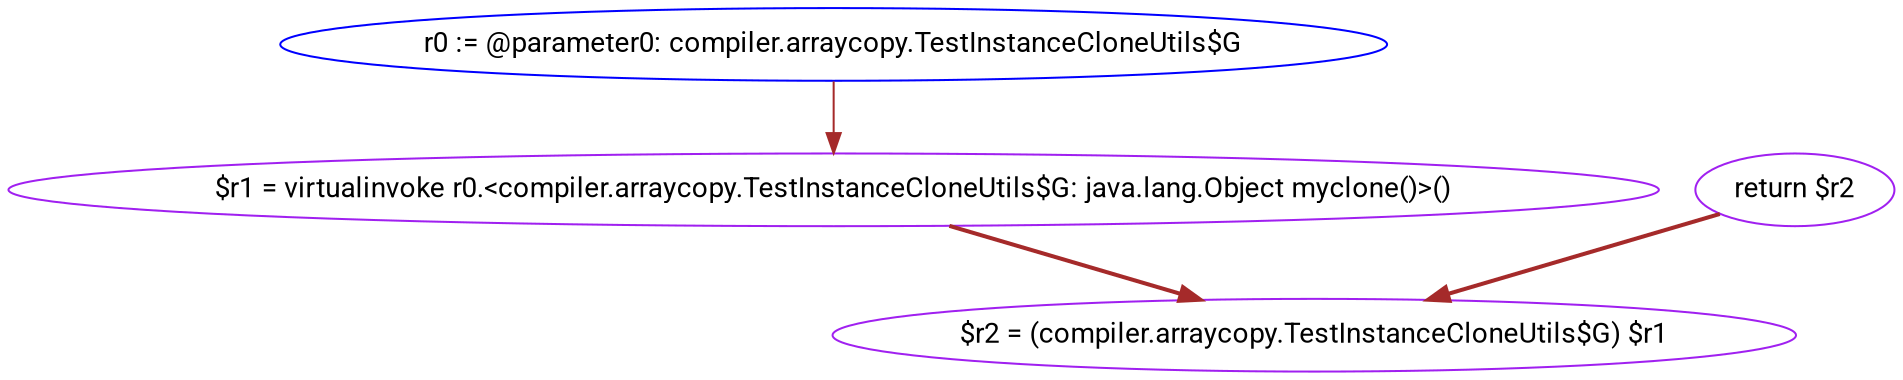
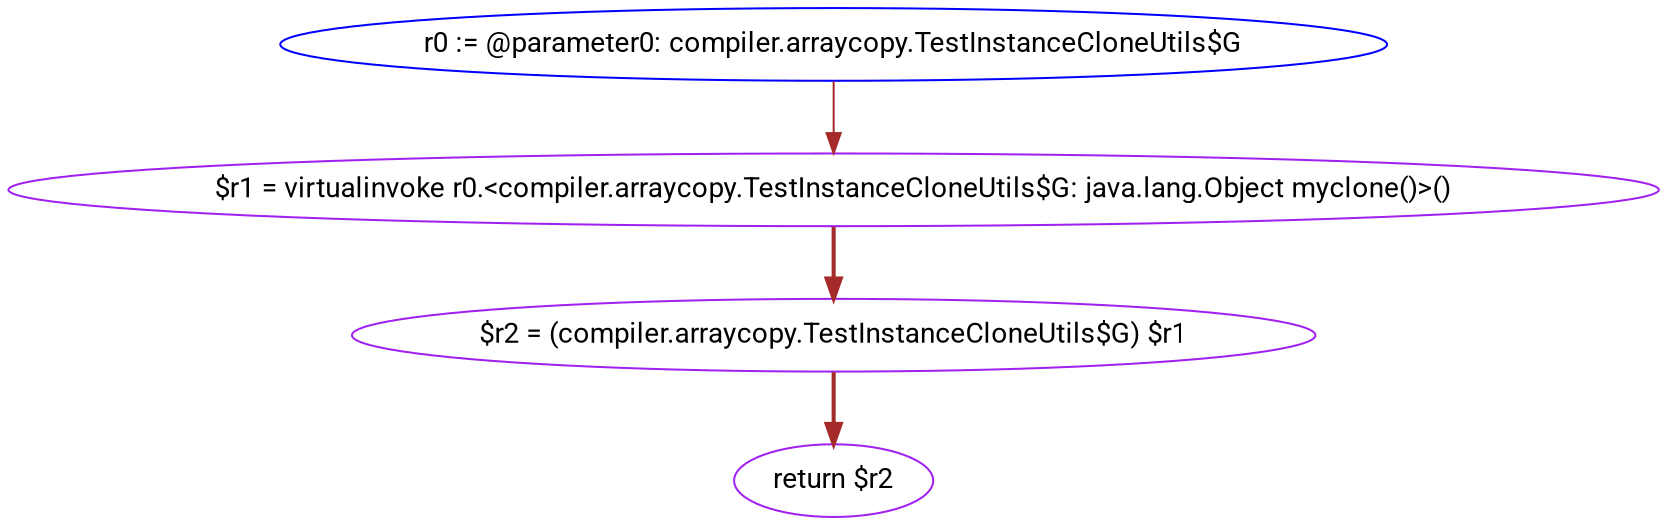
edge "return $r2" -> "$r2 = (compiler.arraycopy.TestInstanceCloneUtils$G) $r1": reversed
